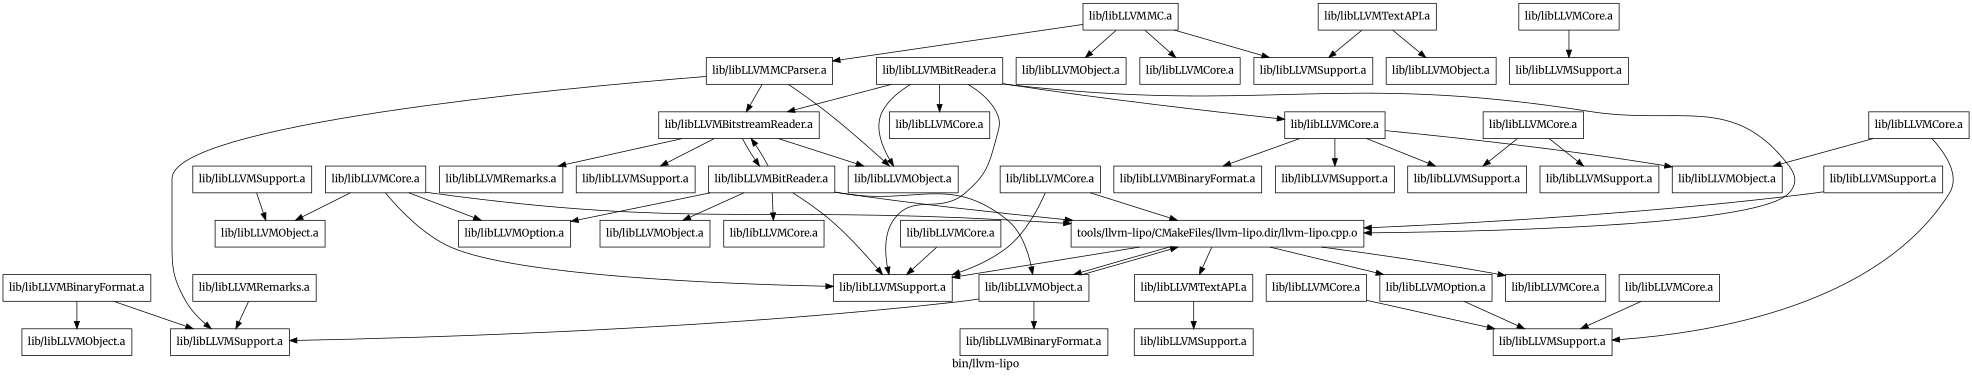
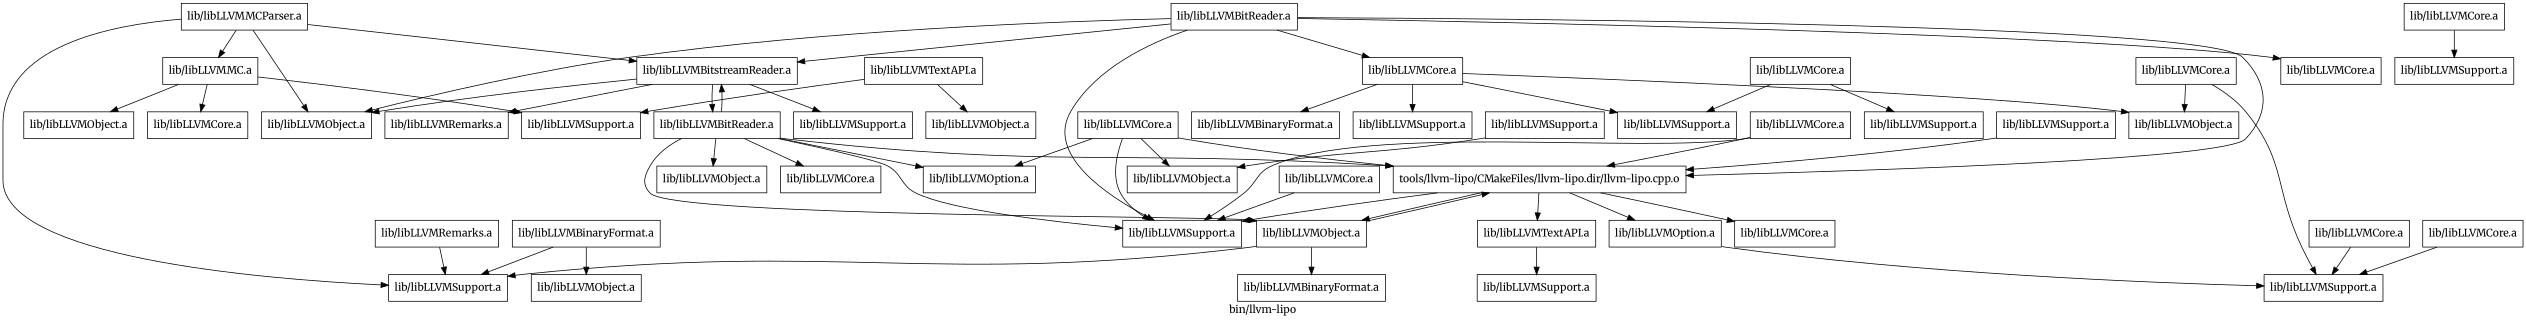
edge "lib/libLLVMMC.a" -> "lib/libLLVMMCParser.a": reversed
